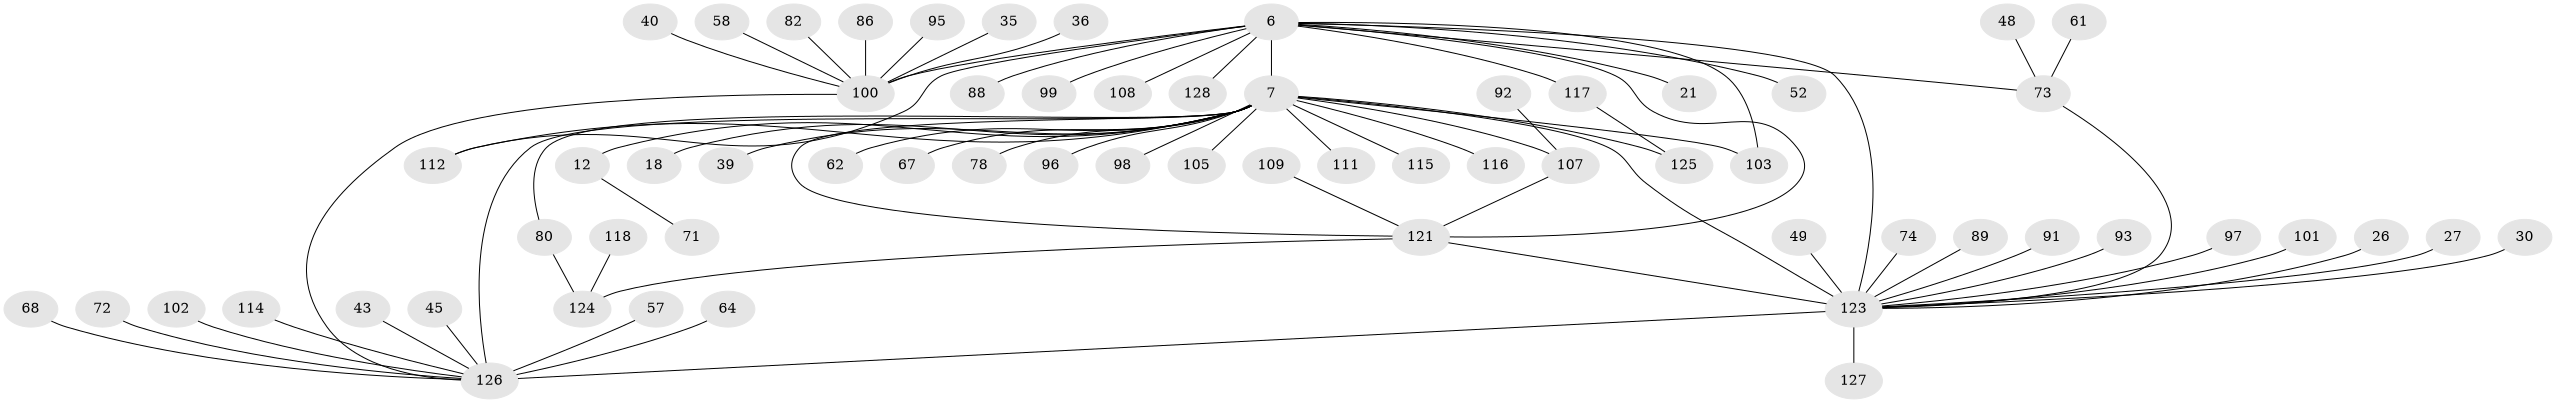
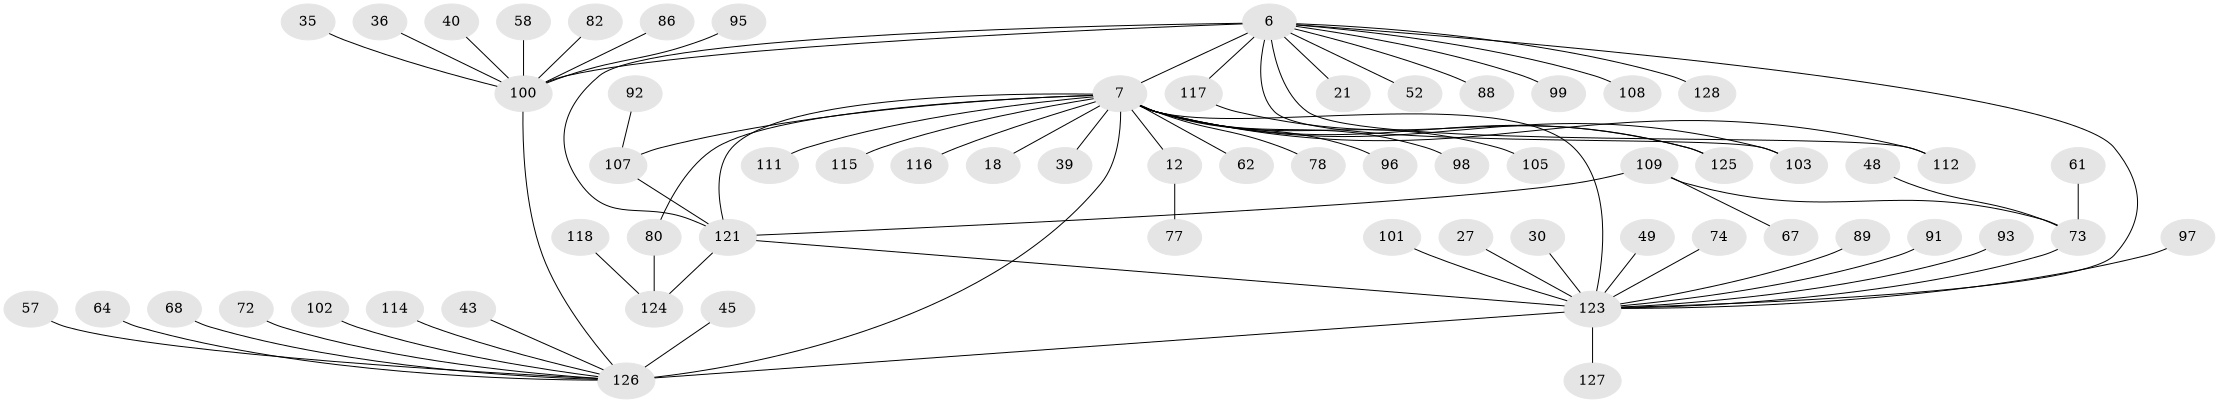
edge "6" -- "73": now "109" -- "73"
edge "7" -- "67": now "109" -- "67"
node "71": label "71" -> "77"
node "26": removed
